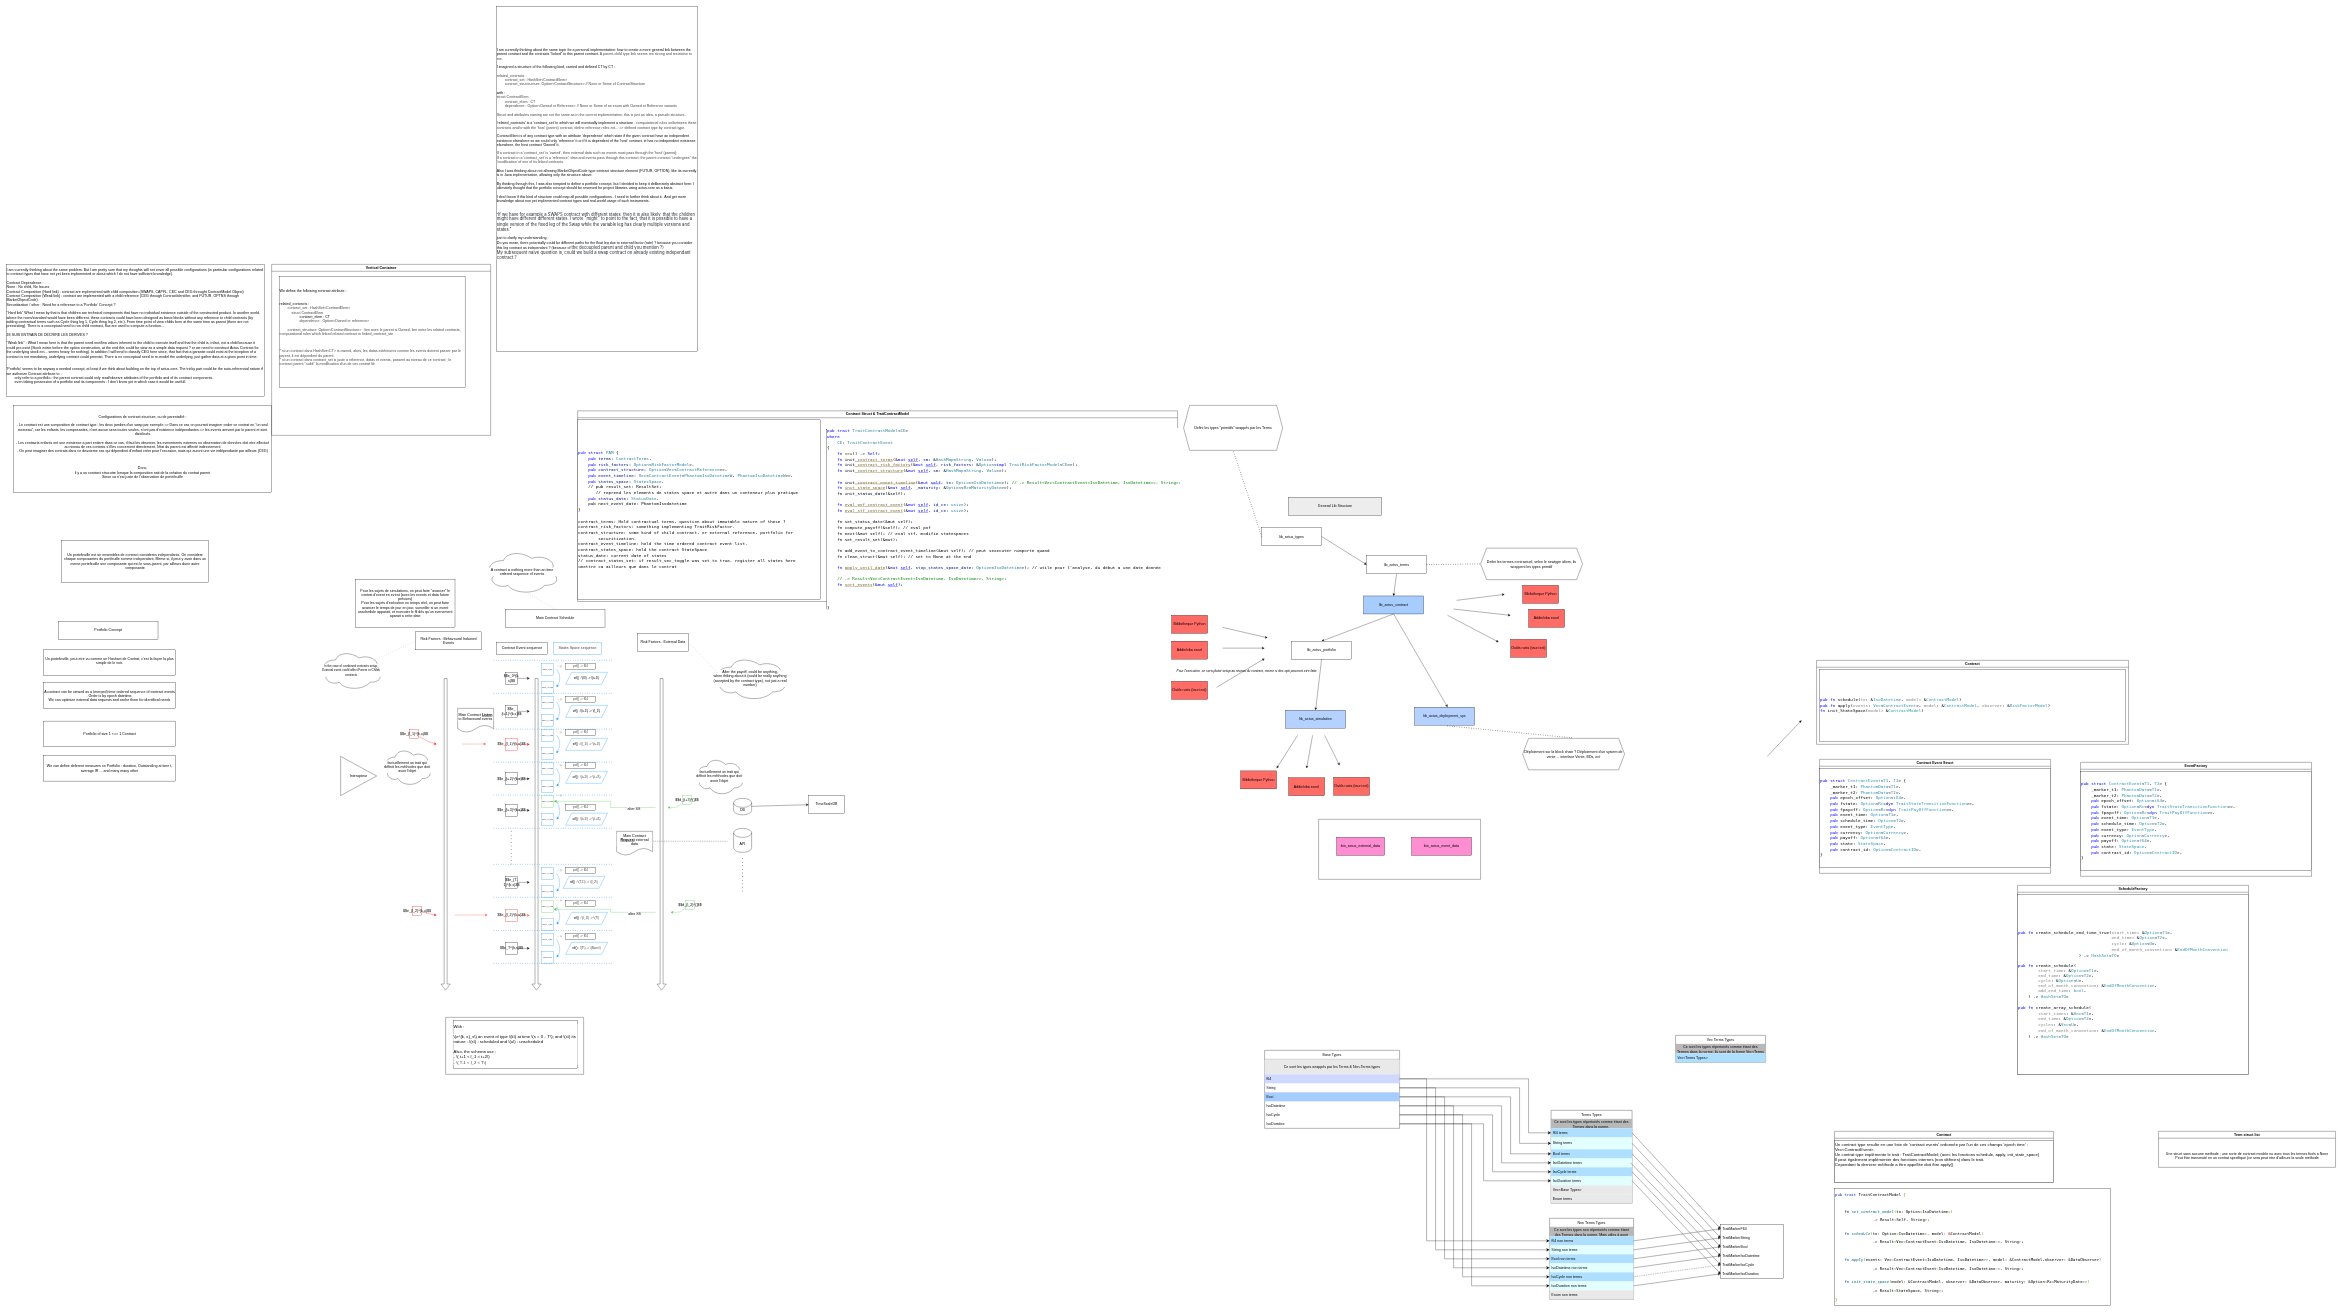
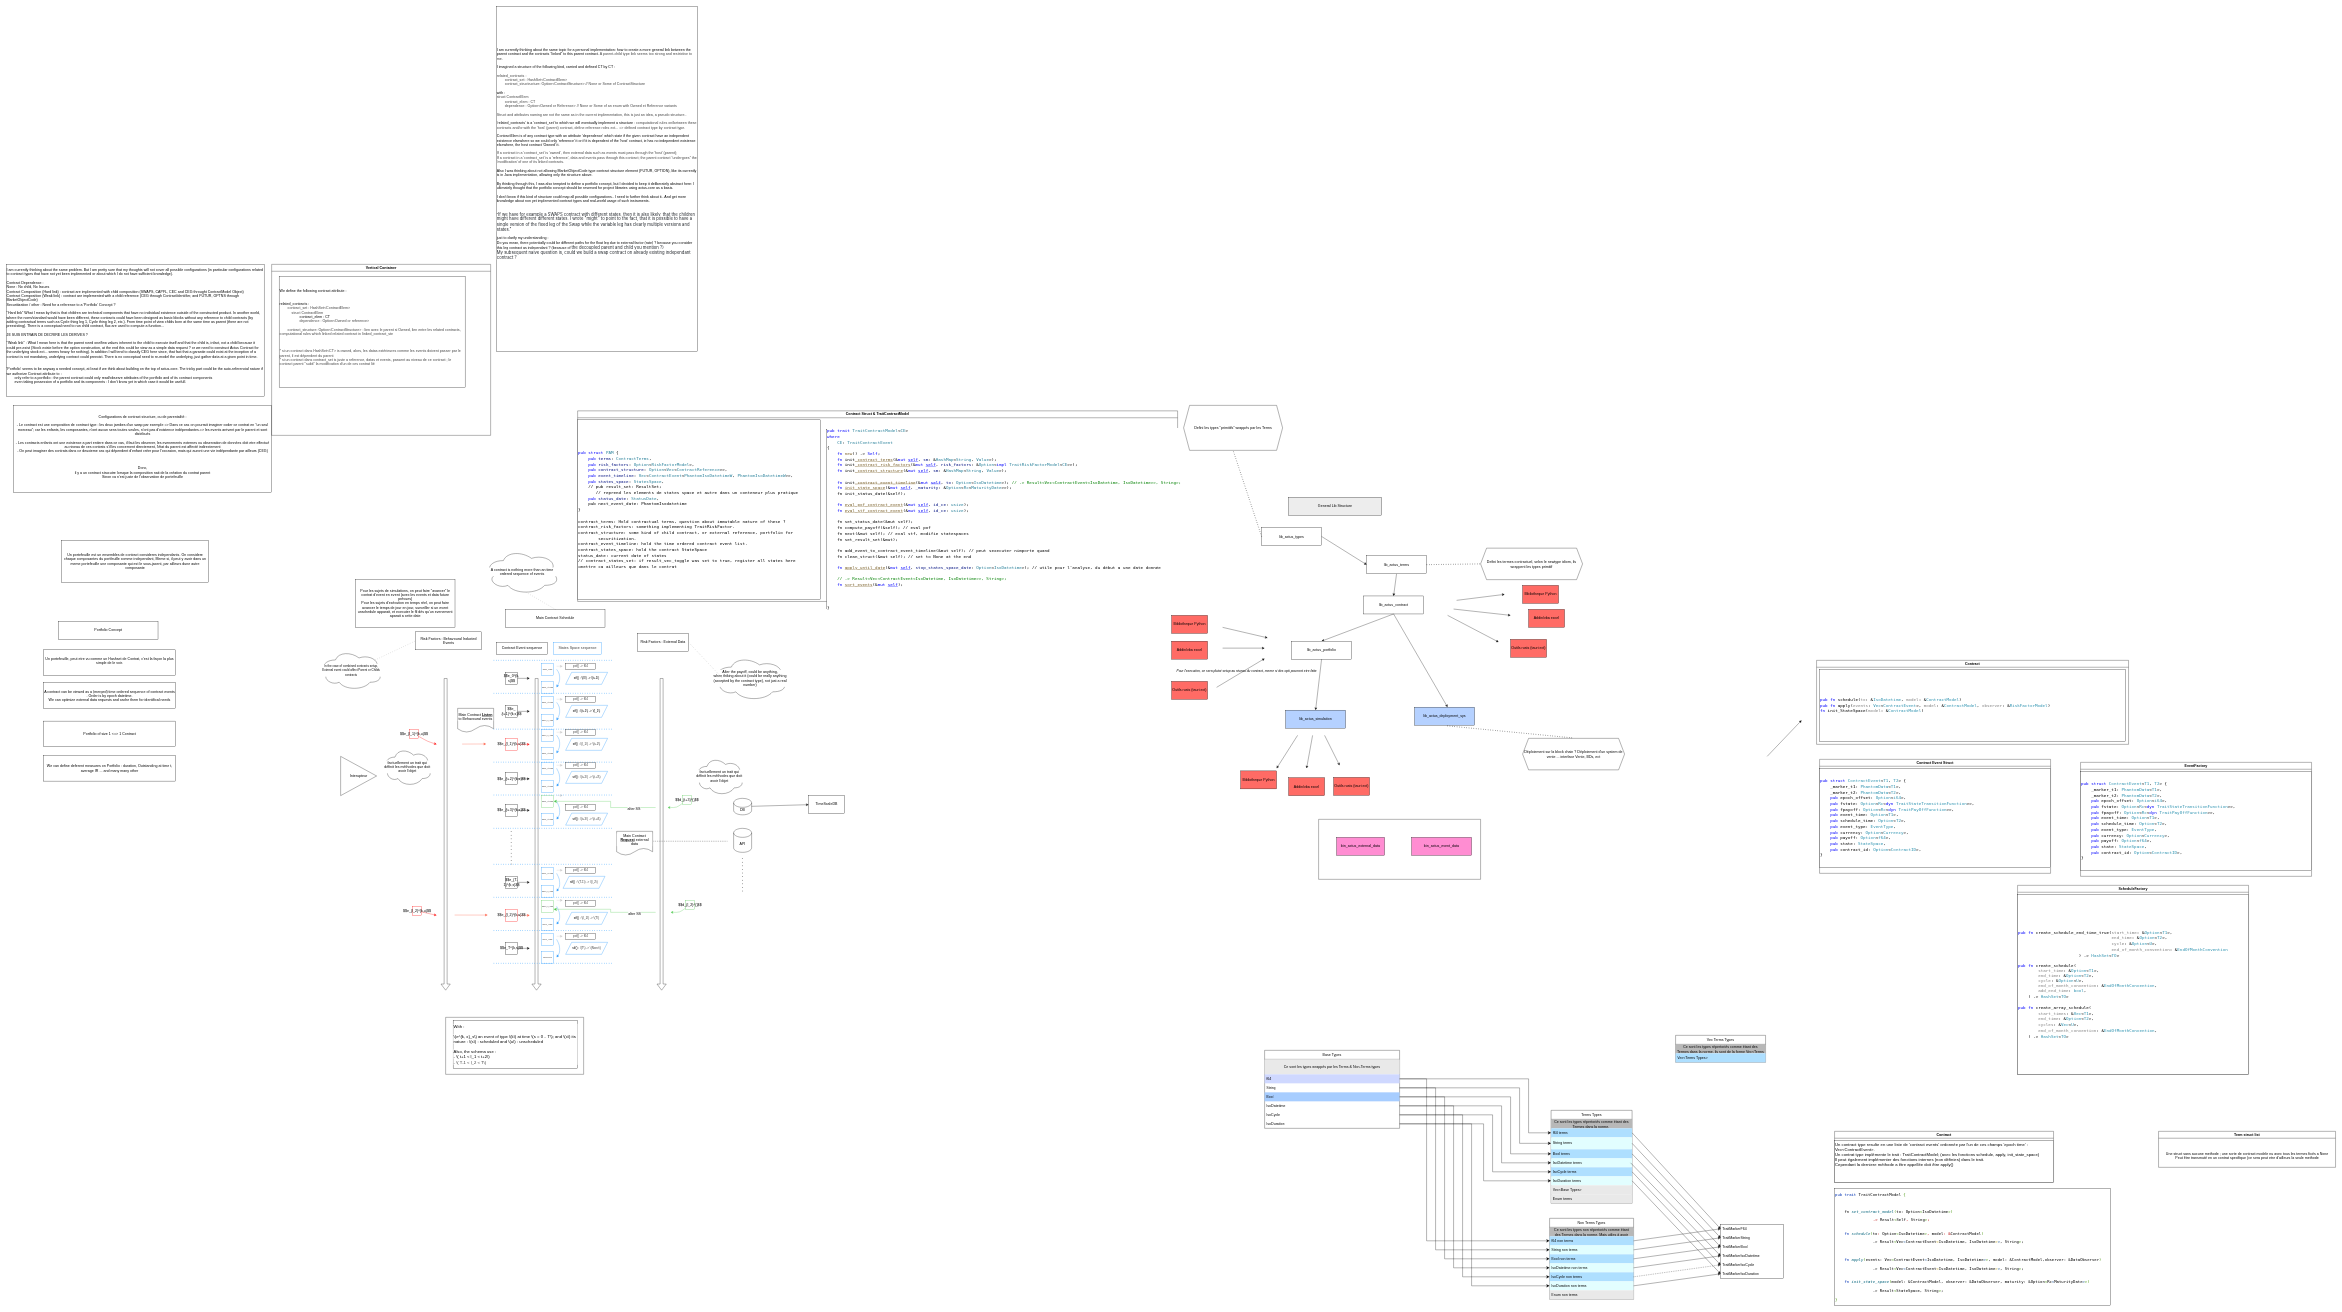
node "lib_actus_contract": fillcolor #a7cdff -> #ffffff
